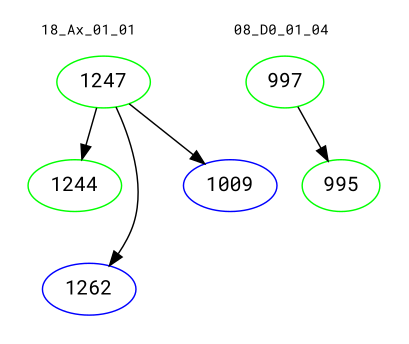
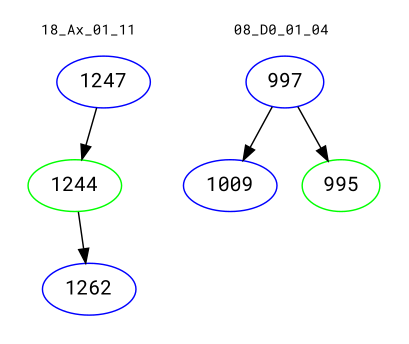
cluster "18_Ax_01_01": label "18_Ax_01_01" -> "18_Ax_01_11"
node "1247": color green -> blue
node "997": color green -> blue
edge "1247" -> "1009": now "997" -> "1009"
edge "1247" -> "1262": now "1244" -> "1262"
